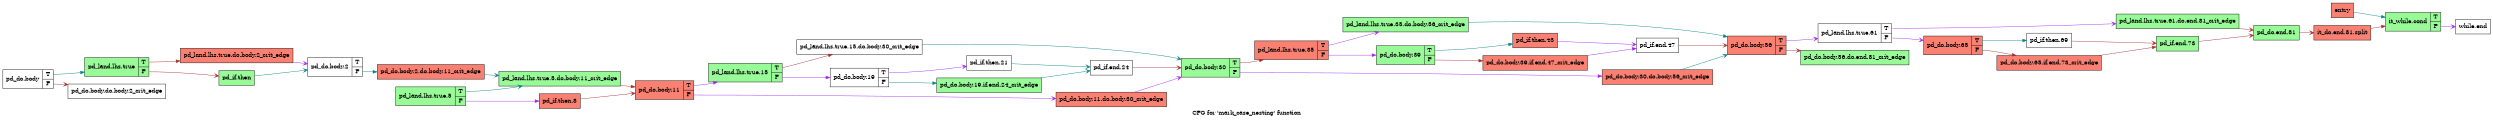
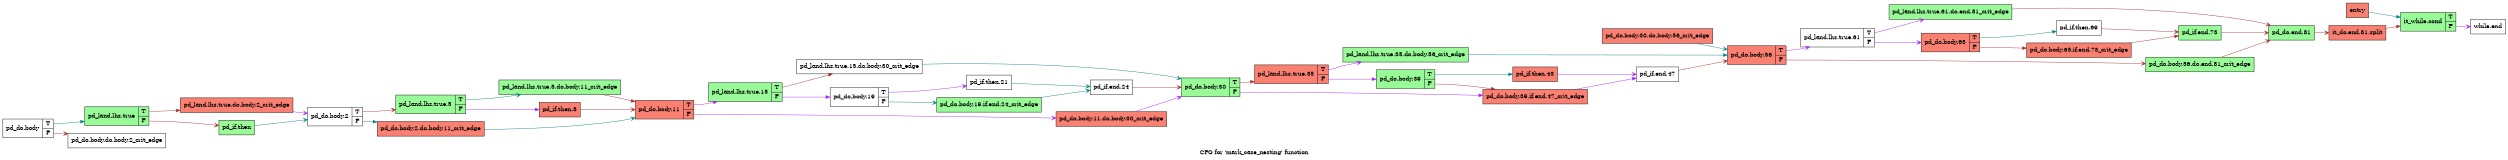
edge "pd_do.body.56.do.end.81_crit_edge" -> "pd_do.end.81": added
edge "pd_do.body.30" -> "pd_do.body.30.do.body.56_crit_edge": now "pd_do.body.30" -> "pd_do.body.39.if.end.47_crit_edge"
edge "pd_do.body.2.do.body.11_crit_edge" -> "pd_land.lhs.true.5.do.body.11_crit_edge": now "pd_do.body.2.do.body.11_crit_edge" -> "pd_do.body.11"
edge "pd_do.body.19" -> "pd_do.body.19.if.end.24_crit_edge": arrowhead normal -> vee
edge "pd_do.body.2" -> "pd_land.lhs.true.5": added
